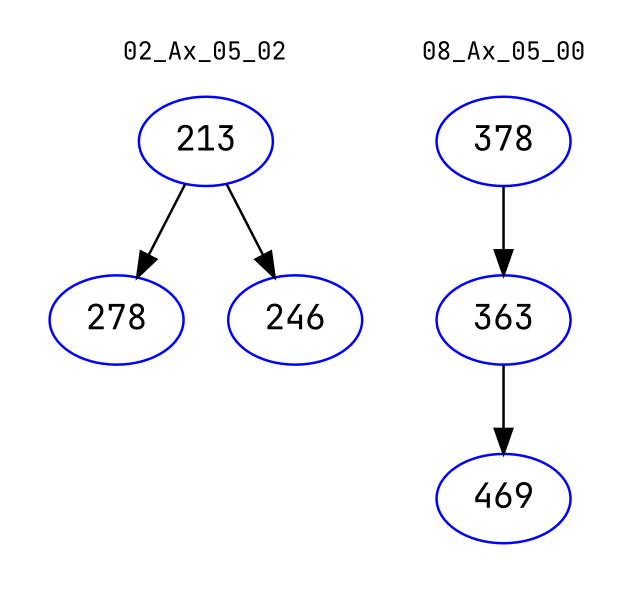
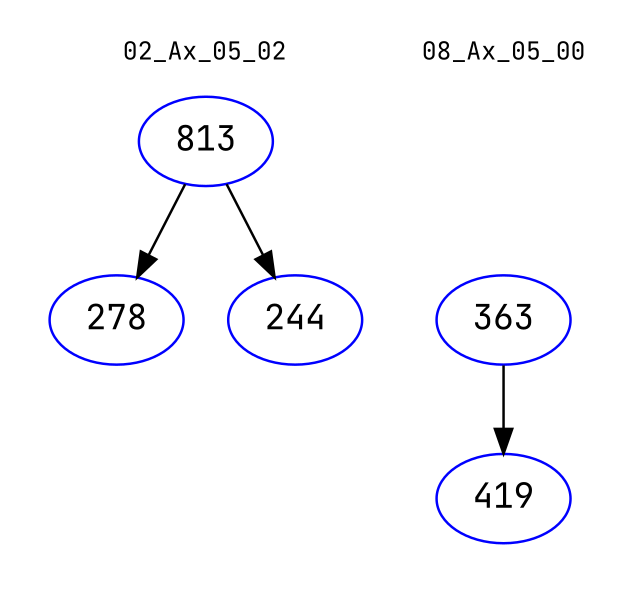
node "213": label "213" -> "813"
node "378": removed
node "246": label "246" -> "244"
node "469": label "469" -> "419"
